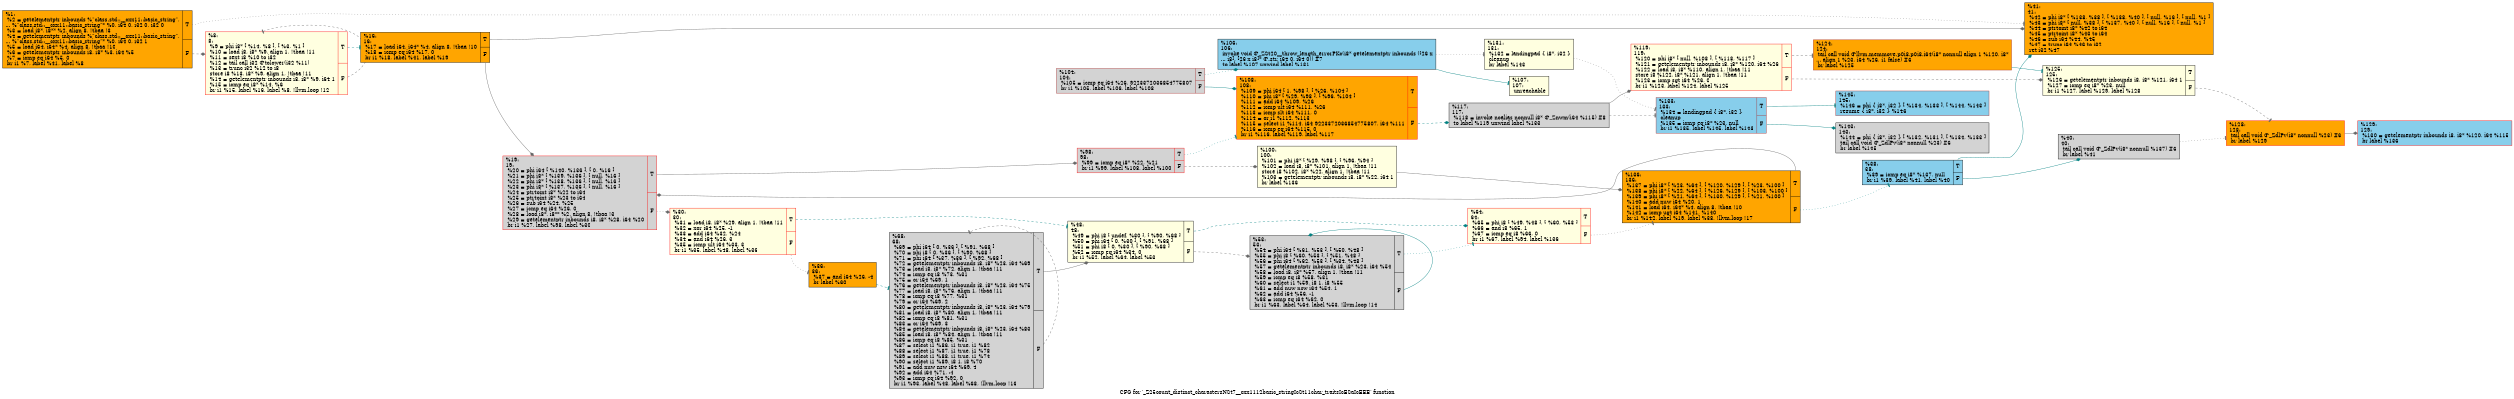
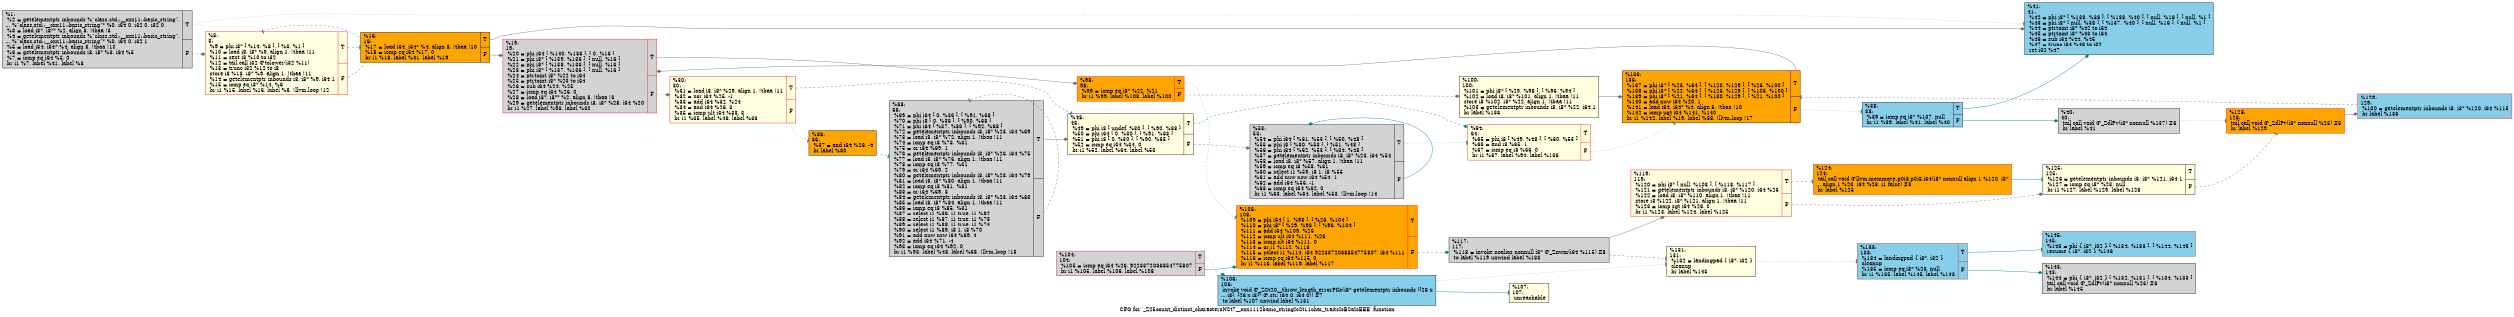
node "%41:": fillcolor orange -> skyblue
node "%1:": fillcolor orange -> lightgrey
edge "%129:" -> "%136:": added
edge "%117:" -> "%133:": now "%117:" -> "%131:"
node "%98:": fillcolor lightgrey -> orange
